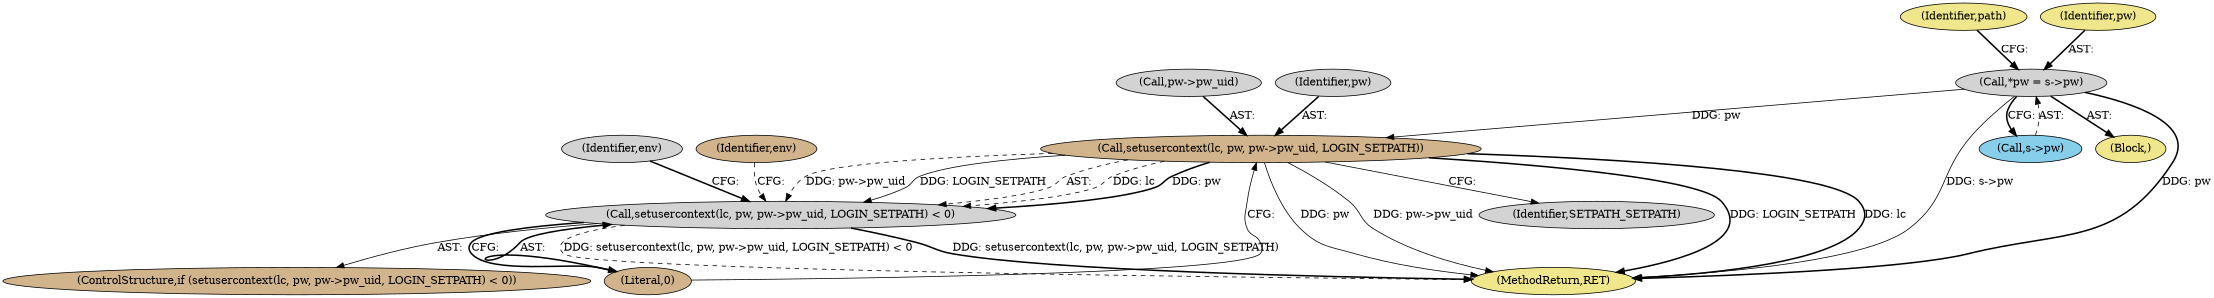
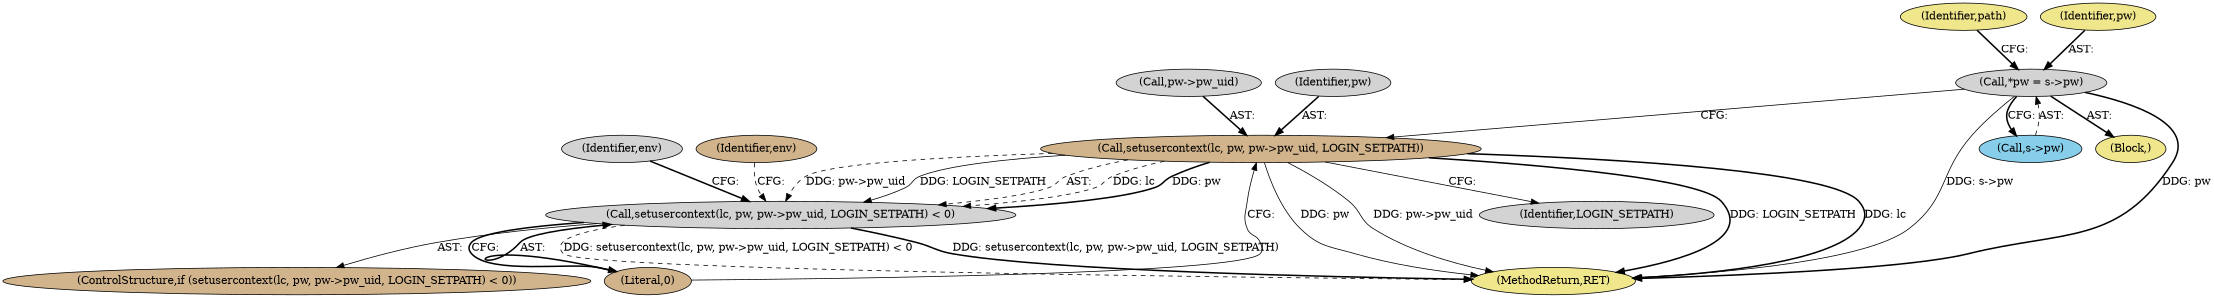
edge "(Call,*pw = s->pw)" -> "(Call,setusercontext(lc, pw, pw->pw_uid, LOGIN_SETPATH))": label "DDG: pw" -> "CFG: "
node "(Identifier,SETPATH_SETPATH)": label "(Identifier,SETPATH_SETPATH)" -> "(Identifier,LOGIN_SETPATH)"
